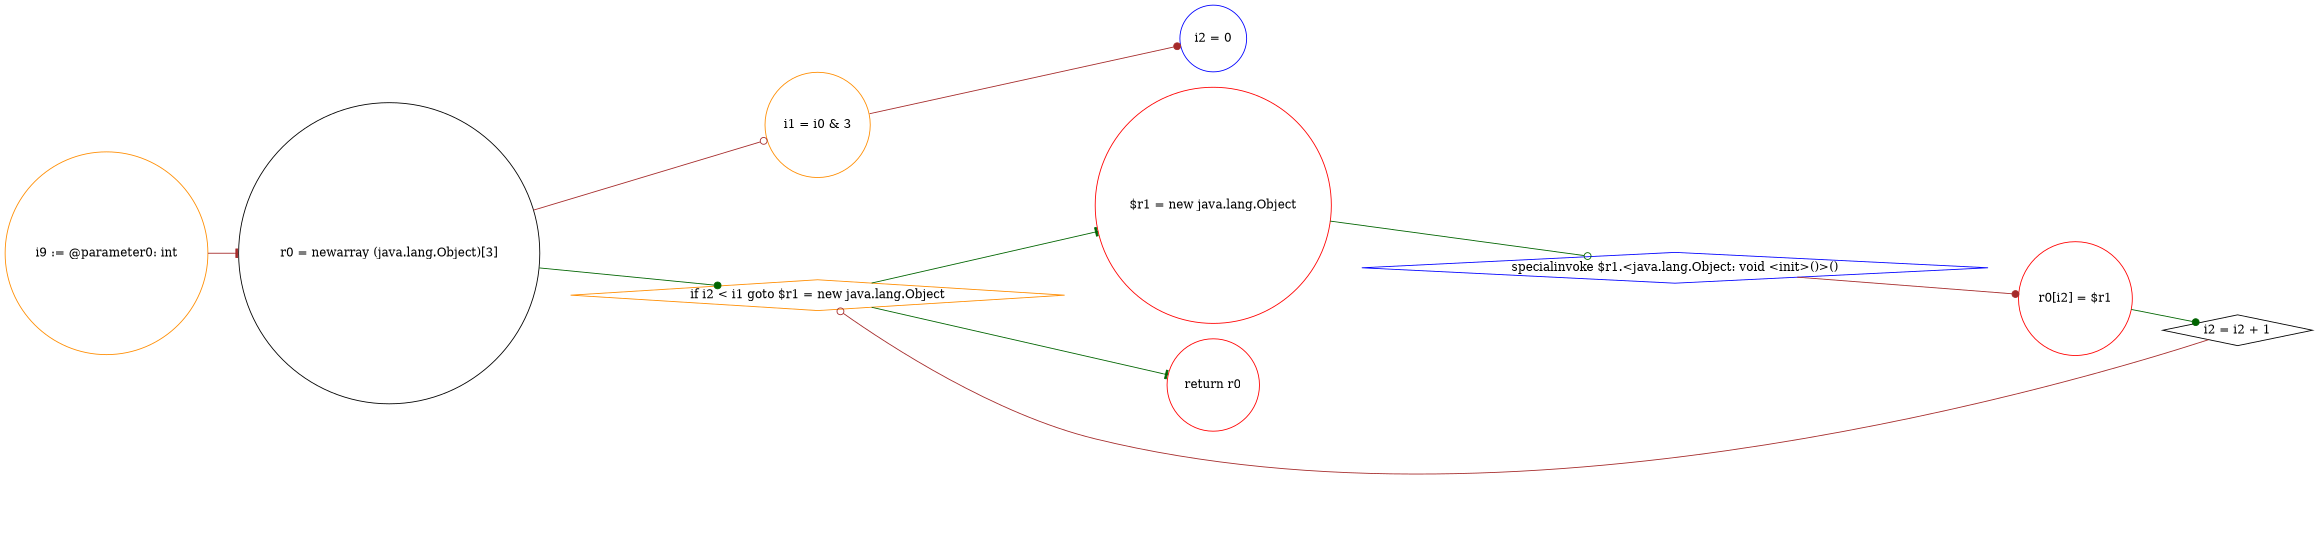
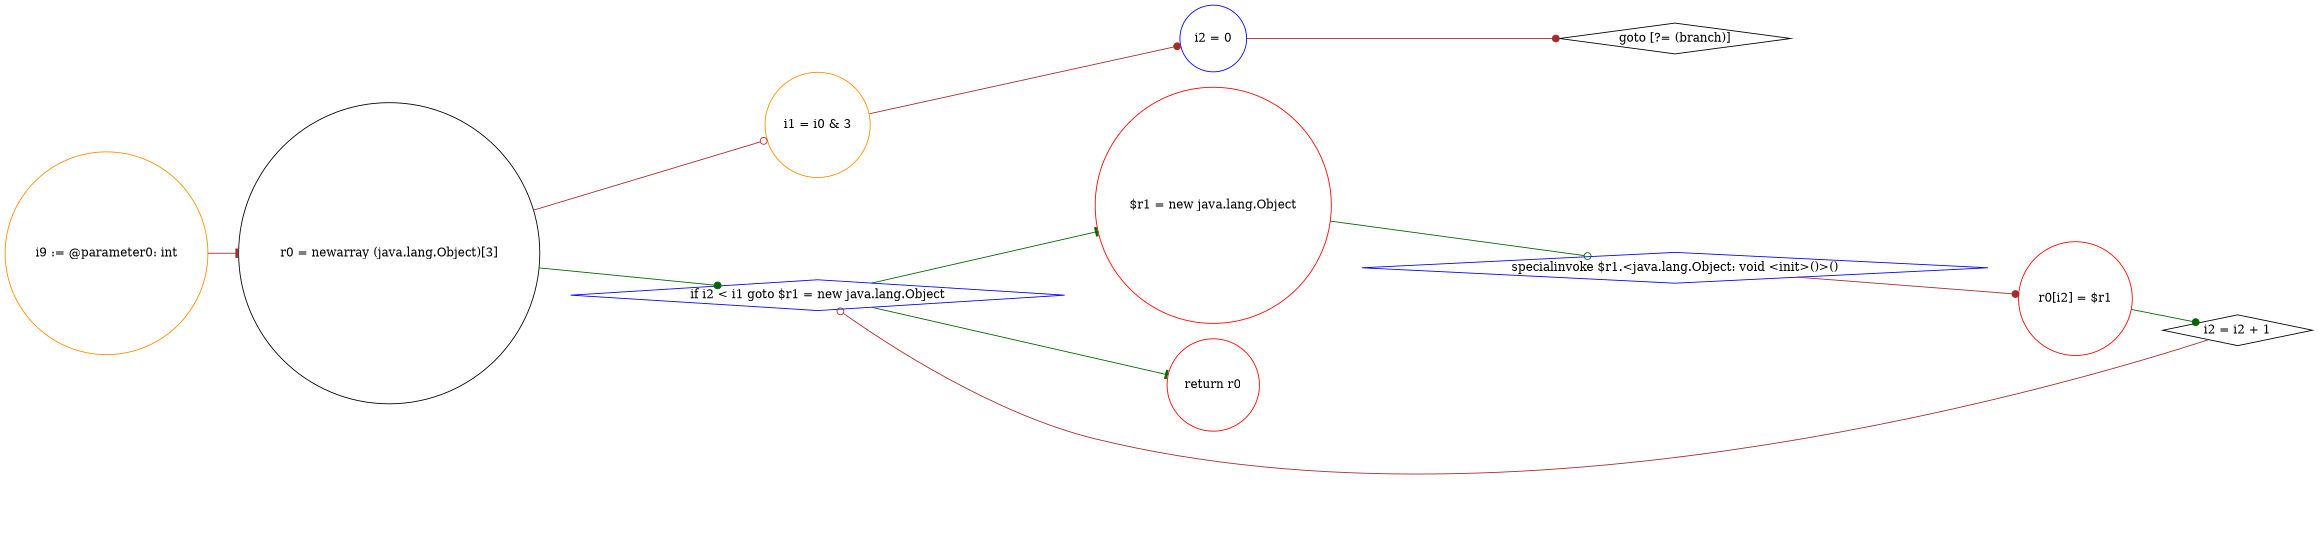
node "goto [?= (branch)]": added
node "if i2 < i1 goto $r1 = new java.lang.Object": color darkorange -> blue
